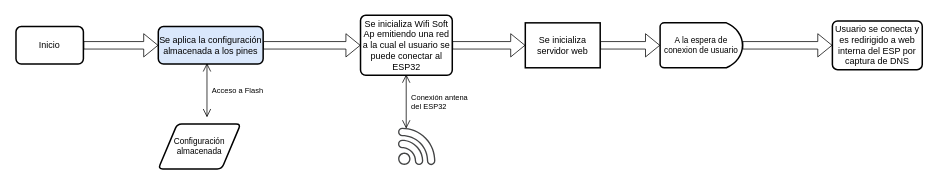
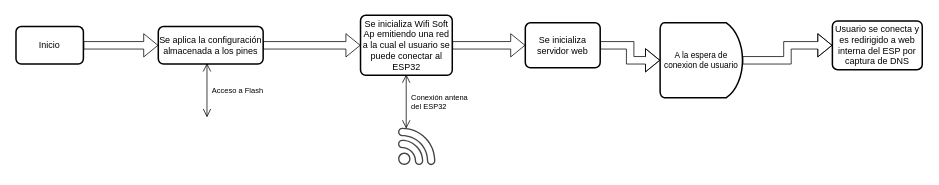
node "Se aplica la configuración almacenada a los pines": fillcolor #dae8fc -> #ffffff
node "Se inicializa servidor web": shape rectangle -> rounded rectangle
node "A la espera de conexion de usuario": size 83x45 -> 83x75
node "Configuración almacenada": removed
